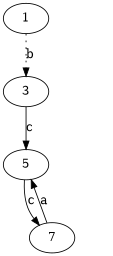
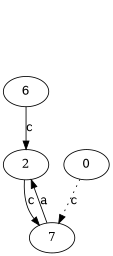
node "1": removed
node "3": label "3" -> "6"
node "5": label "5" -> "2"
node "0": added
